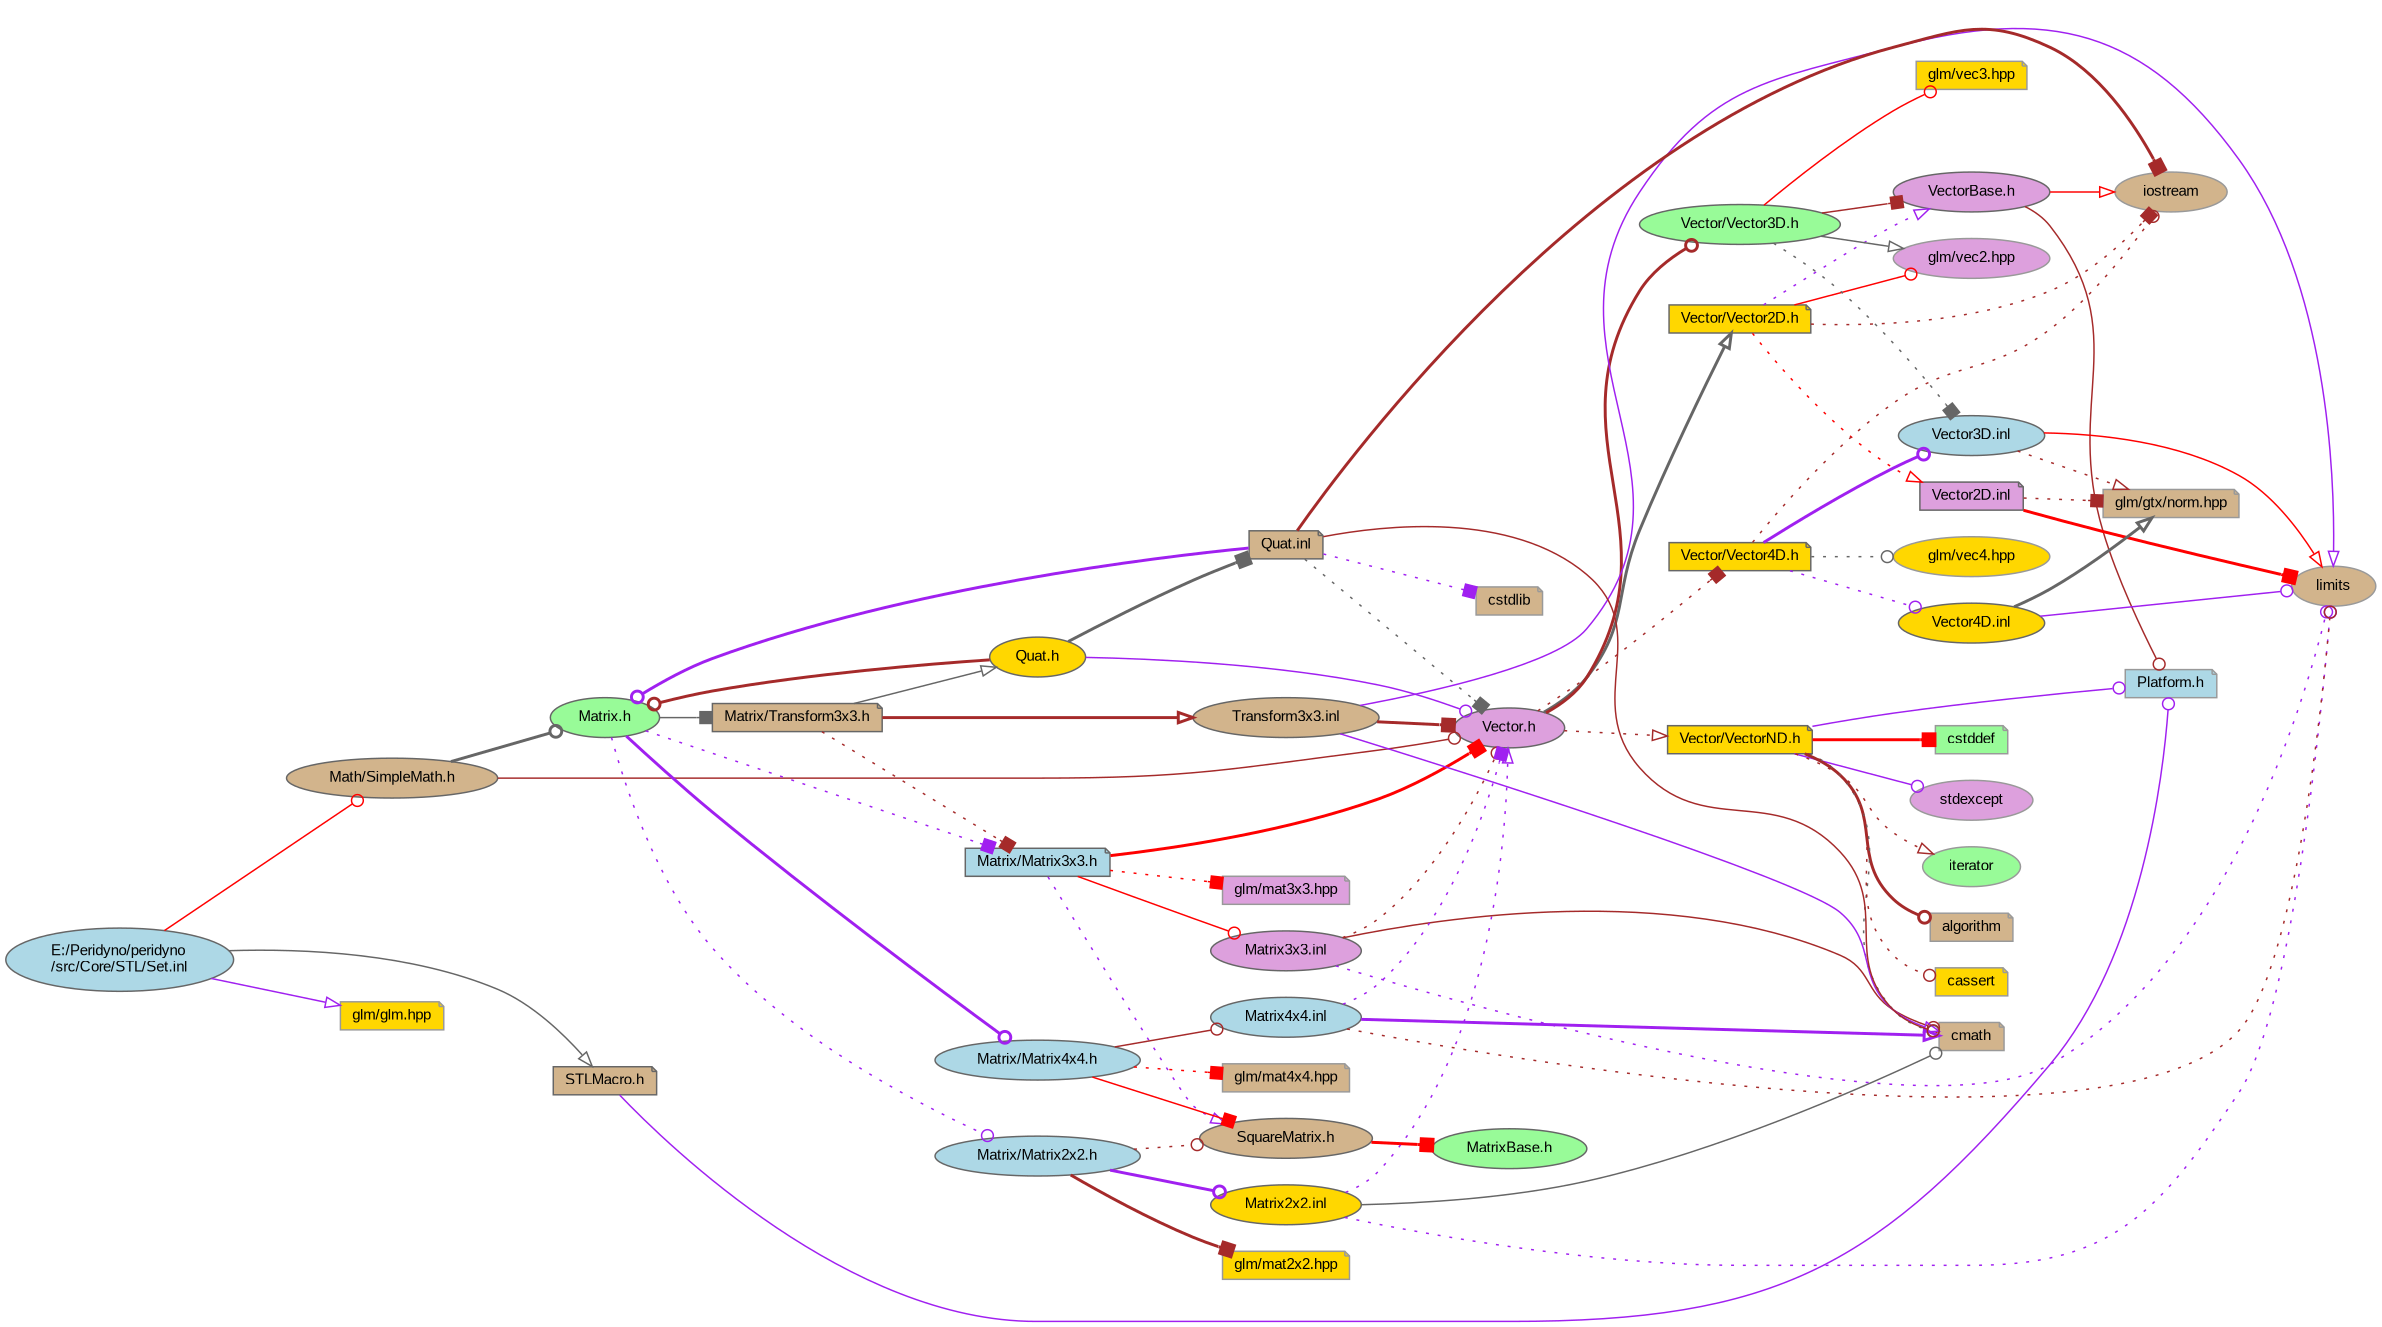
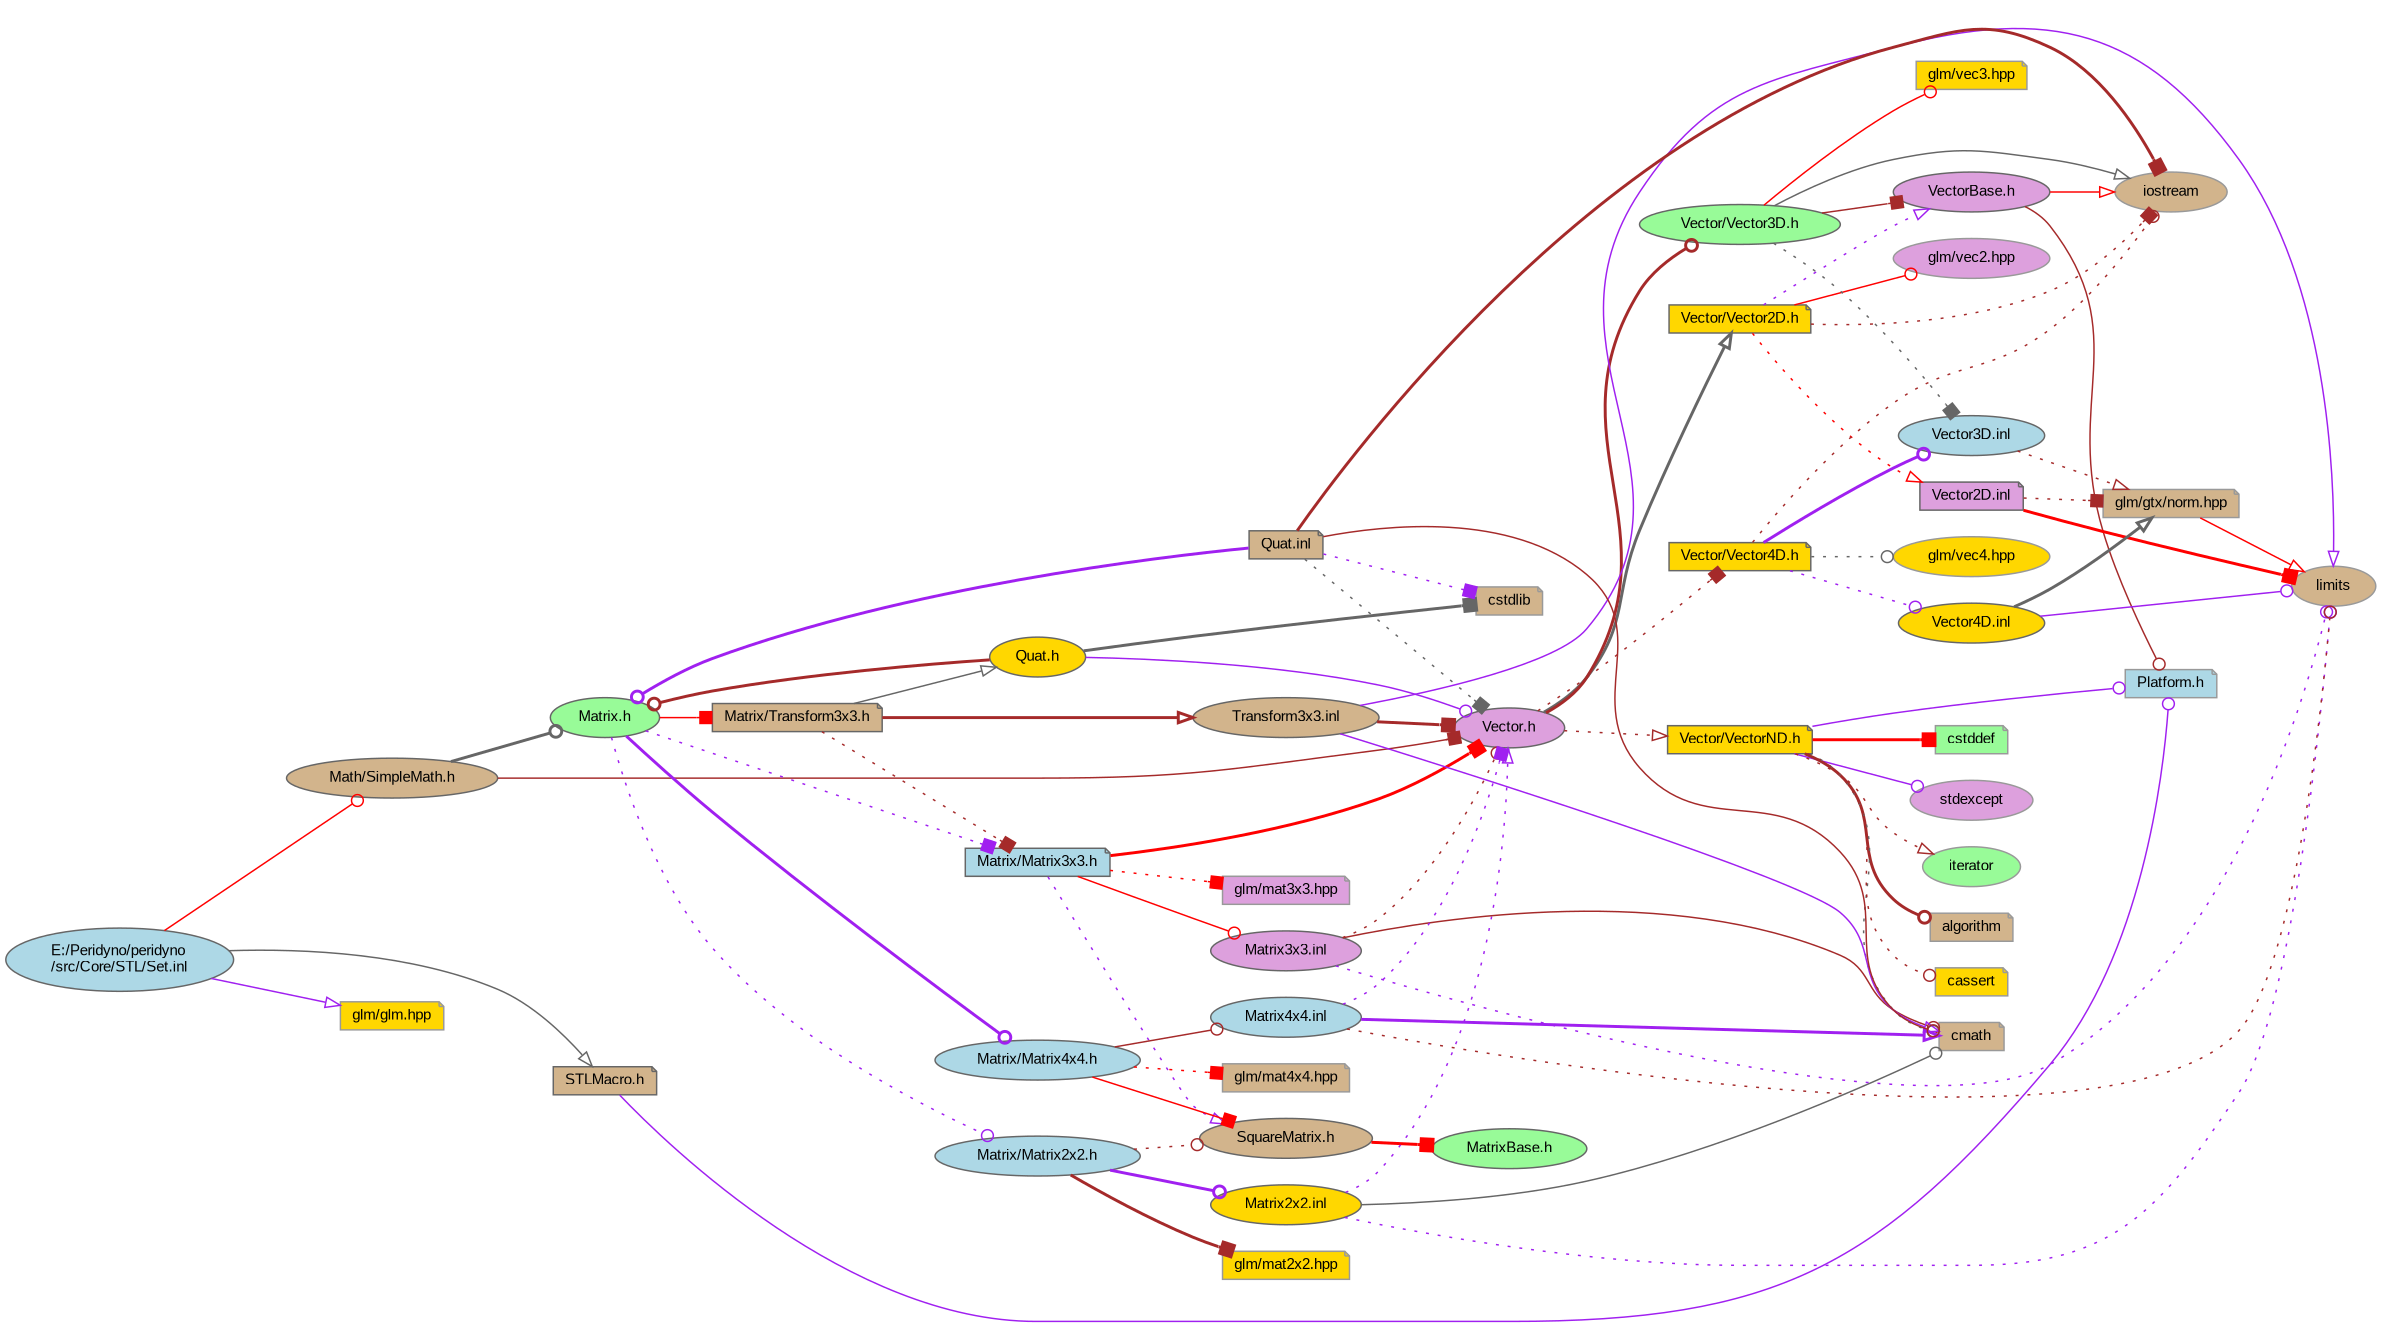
edge "Vector/Vector3D.h" -> "glm/vec2.hpp": now "Vector/Vector3D.h" -> "iostream"
edge "Vector3D.inl" -> "limits": now "glm/gtx/norm.hpp" -> "limits"
edge "Quat.h" -> "Quat.inl": now "Quat.h" -> "cstdlib"
edge "Matrix.h" -> "Matrix/Transform3x3.h": color gray40 -> red
edge "Math/SimpleMath.h" -> "Vector.h": arrowhead odot -> box
